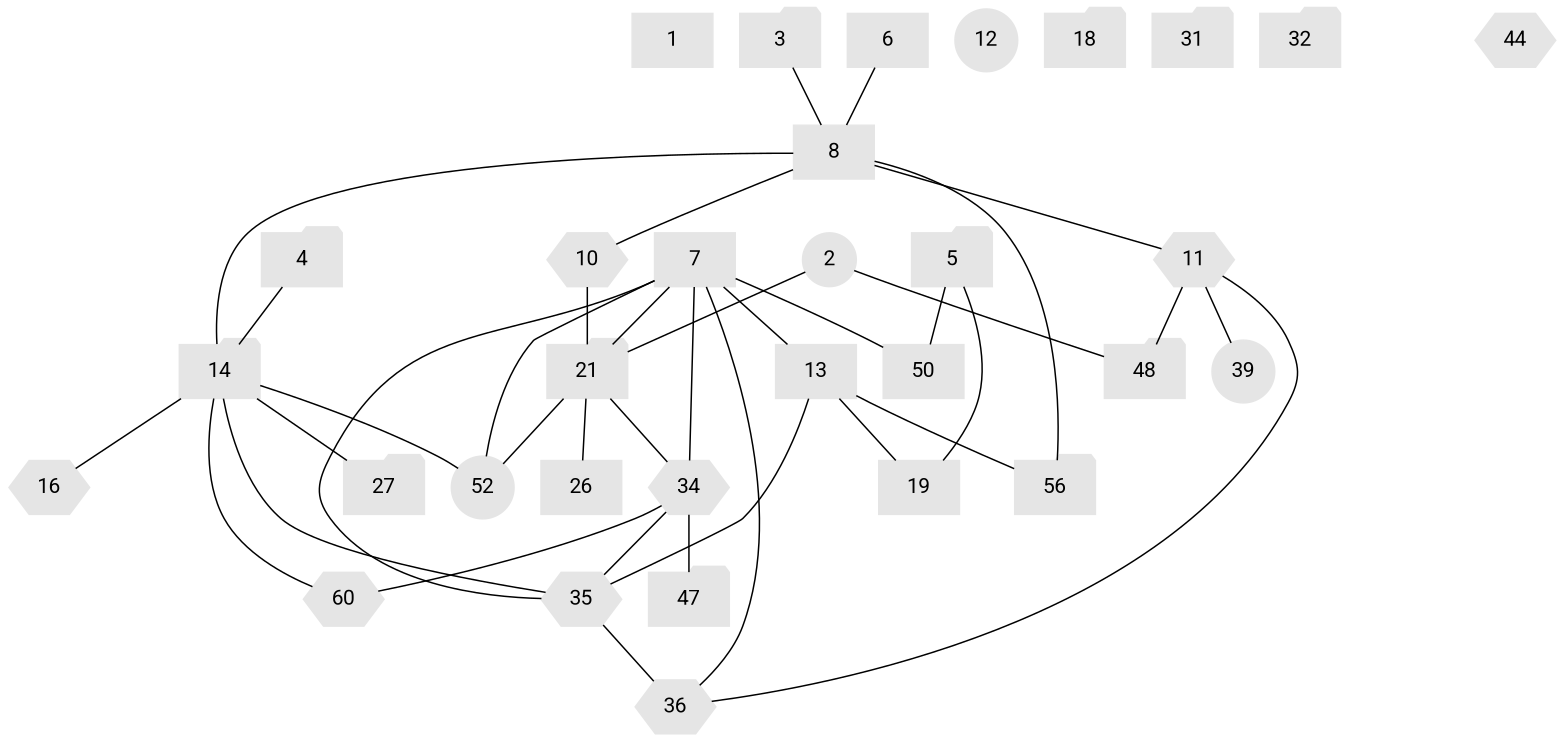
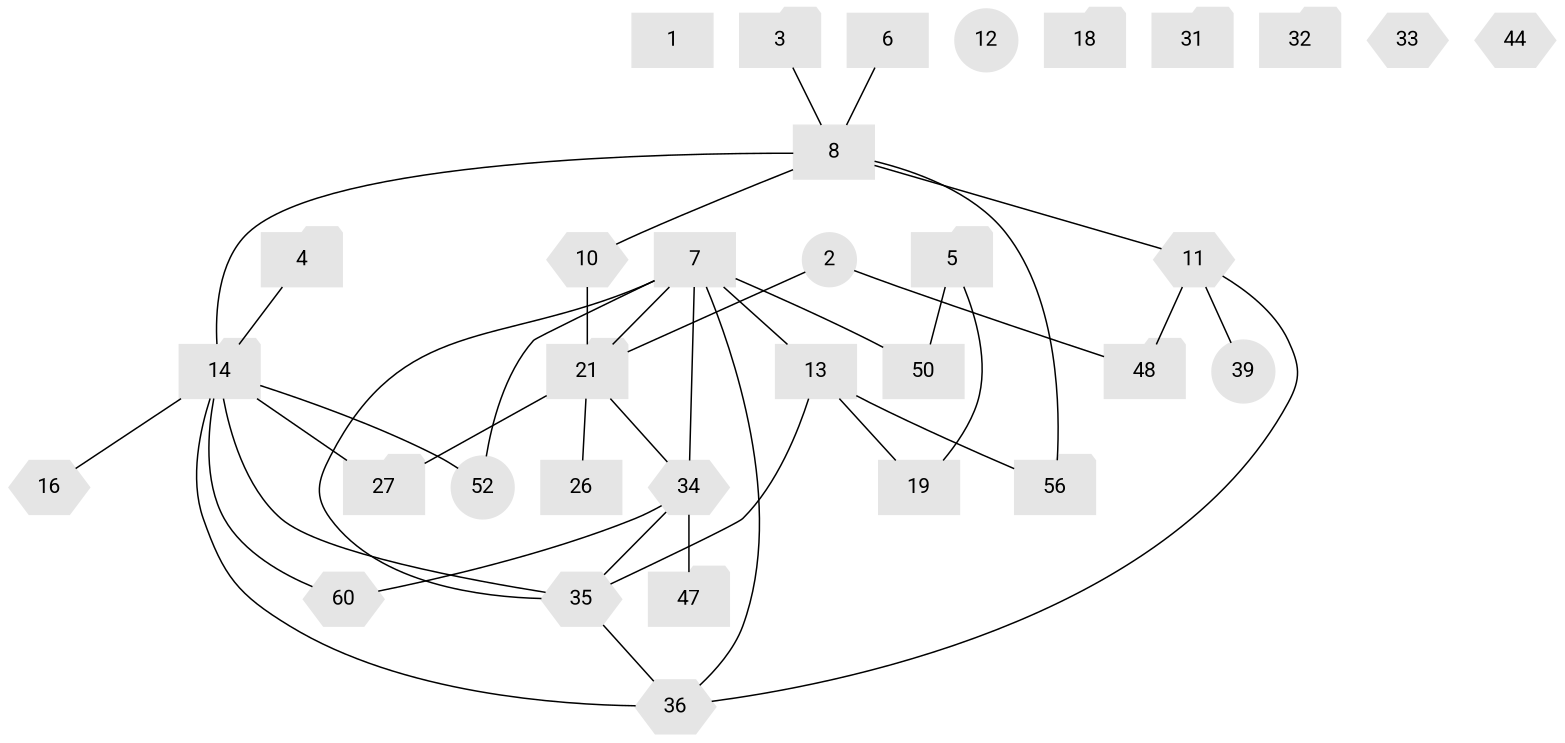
node "33": added
edge "21" -- "52": now "21" -- "27"
edge "14" -- "36": added
